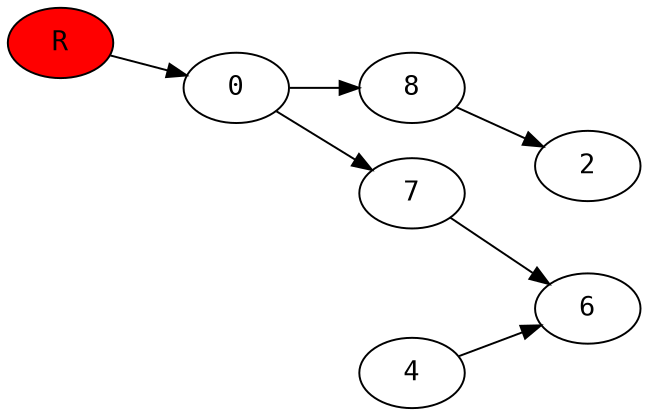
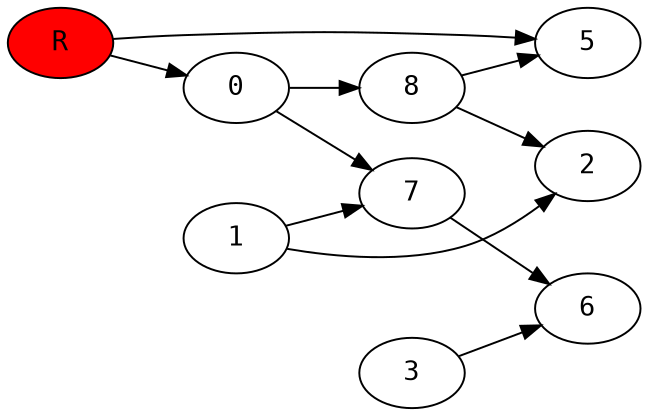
node "5": added
node "1": added
node "4": label "4" -> "3"
